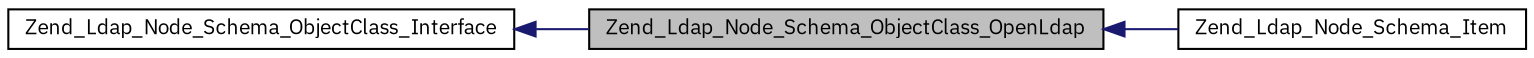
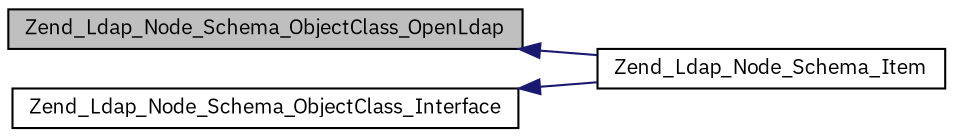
edge "Zend_Ldap_Node_Schema_ObjectClass_OpenLdap" -> "Zend_Ldap_Node_Schema_ObjectClass_Interface": now "Zend_Ldap_Node_Schema_Item" -> "Zend_Ldap_Node_Schema_ObjectClass_Interface"
